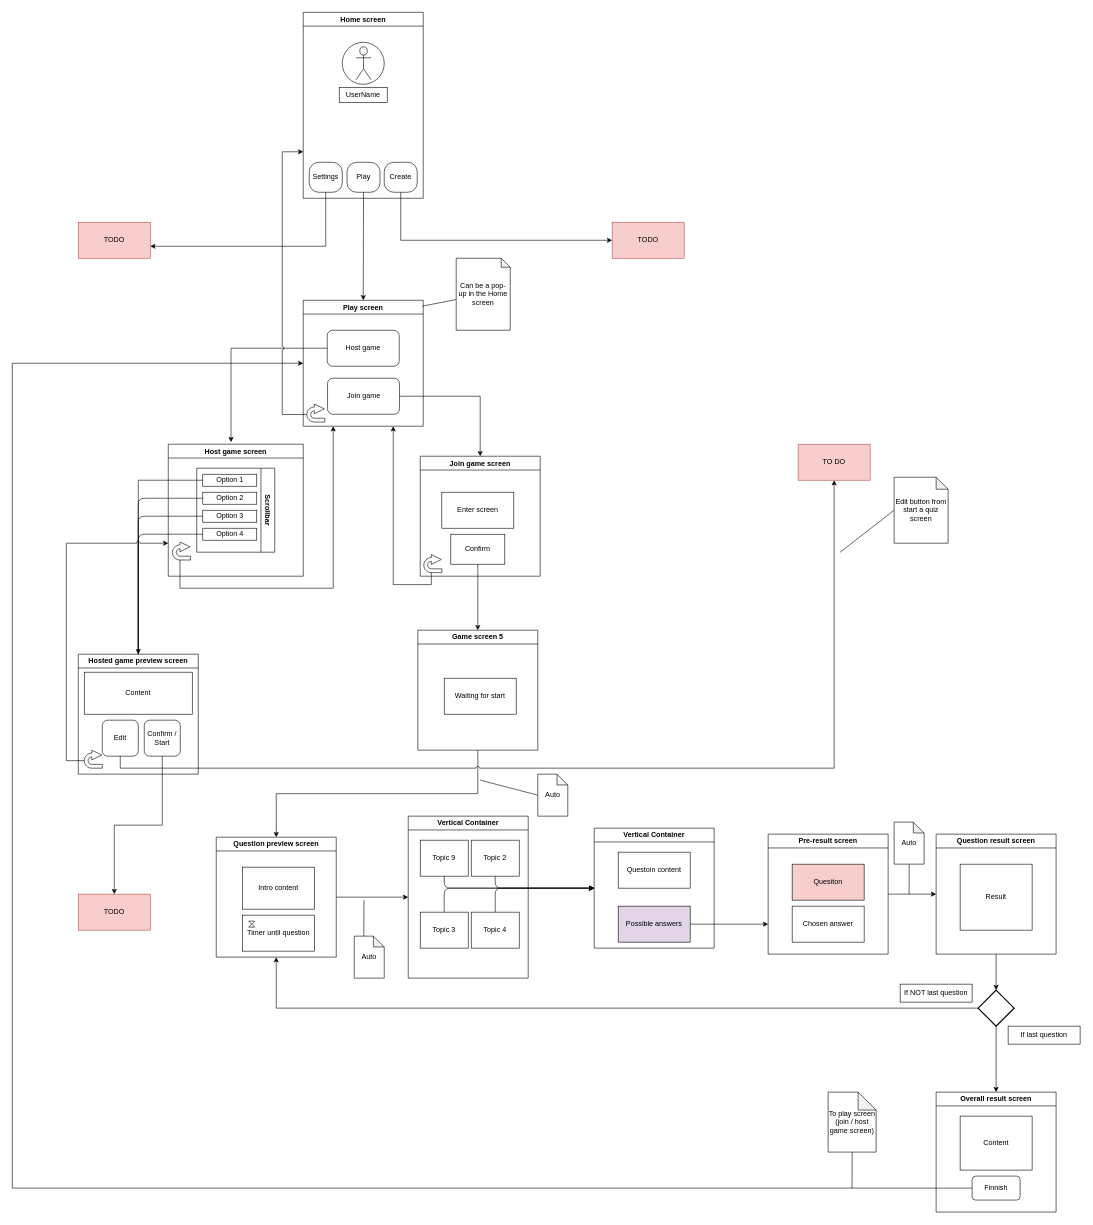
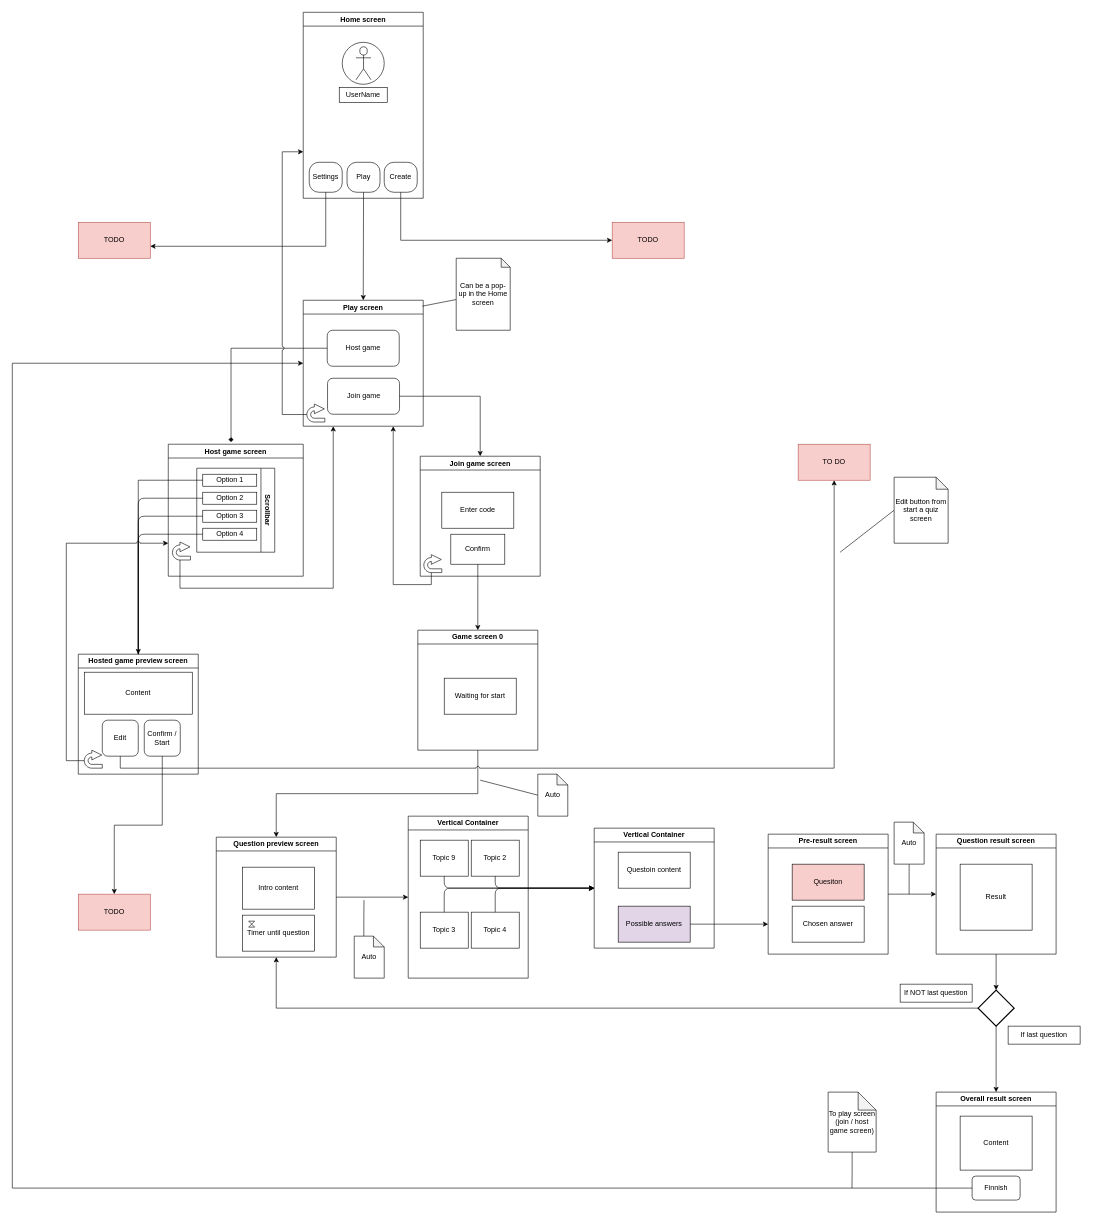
edge "Host game" -> "Host game screen": arrowhead classic -> diamond
node "Enter screen": label "Enter screen" -> "Enter code"
node "Game screen 5": label "Game screen 5" -> "Game screen 0"
